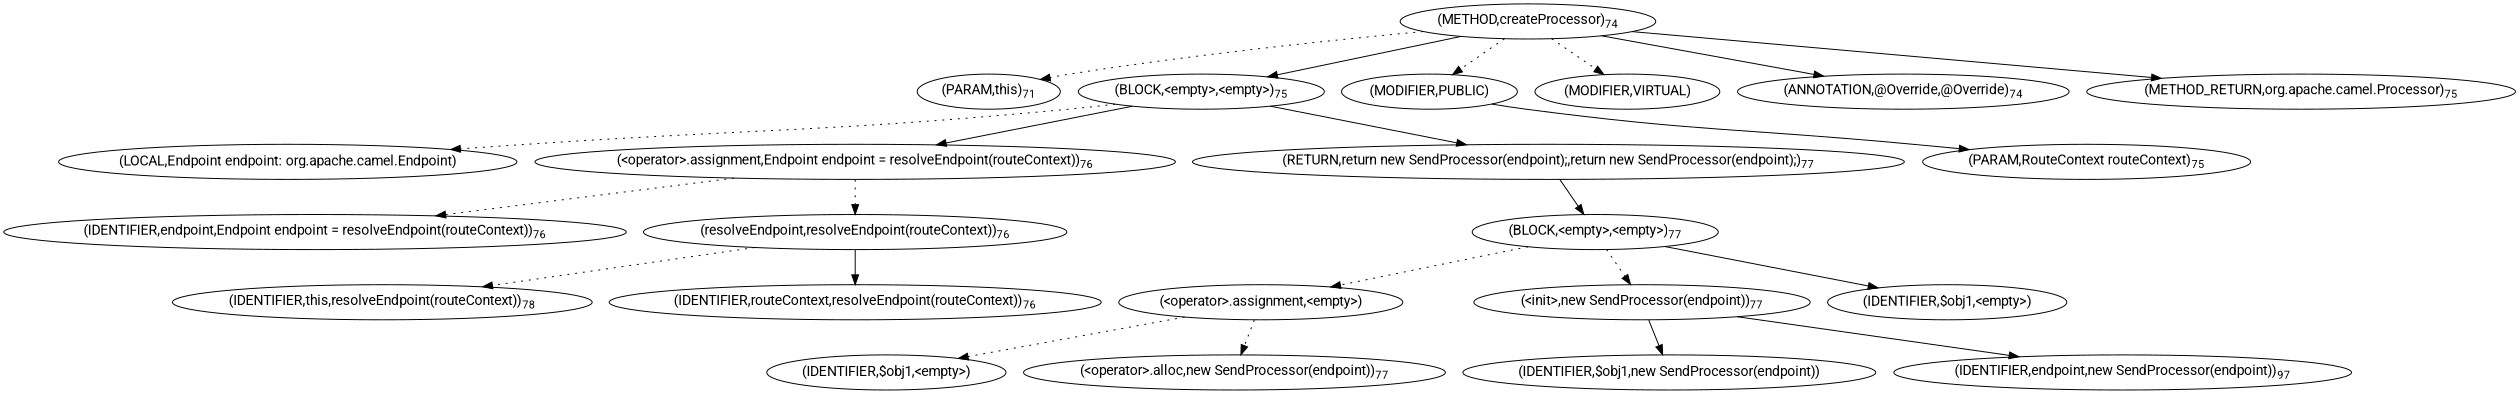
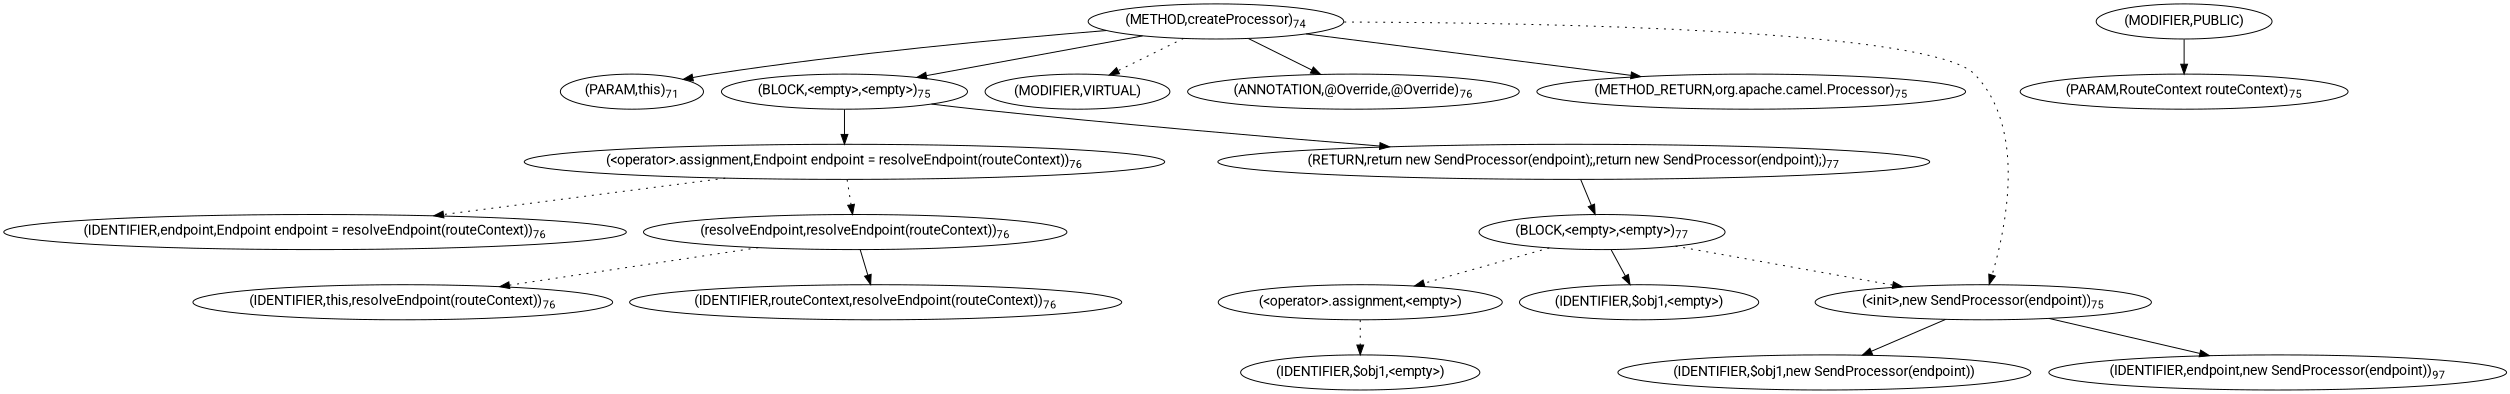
edge "(METHOD,createProcessor)" -> "(PARAM,this)": style dotted -> solid
edge "(METHOD,createProcessor)" -> "(MODIFIER,PUBLIC)": now "(METHOD,createProcessor)" -> "(<init>,new SendProcessor(endpoint))"
node "(ANNOTATION,@Override,@Override)": text "74" -> "76"
node "(LOCAL,Endpoint endpoint: org.apache.camel.Endpoint)": removed
node "(IDENTIFIER,this,resolveEndpoint(routeContext))": text "78" -> "76"
node "(<init>,new SendProcessor(endpoint))": text "77" -> "75"
node "(<operator>.alloc,new SendProcessor(endpoint))": removed
